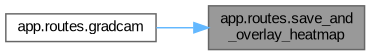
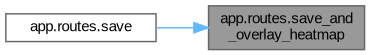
node "app.routes.gradcam": label "app.routes.gradcam" -> "app.routes.save"
